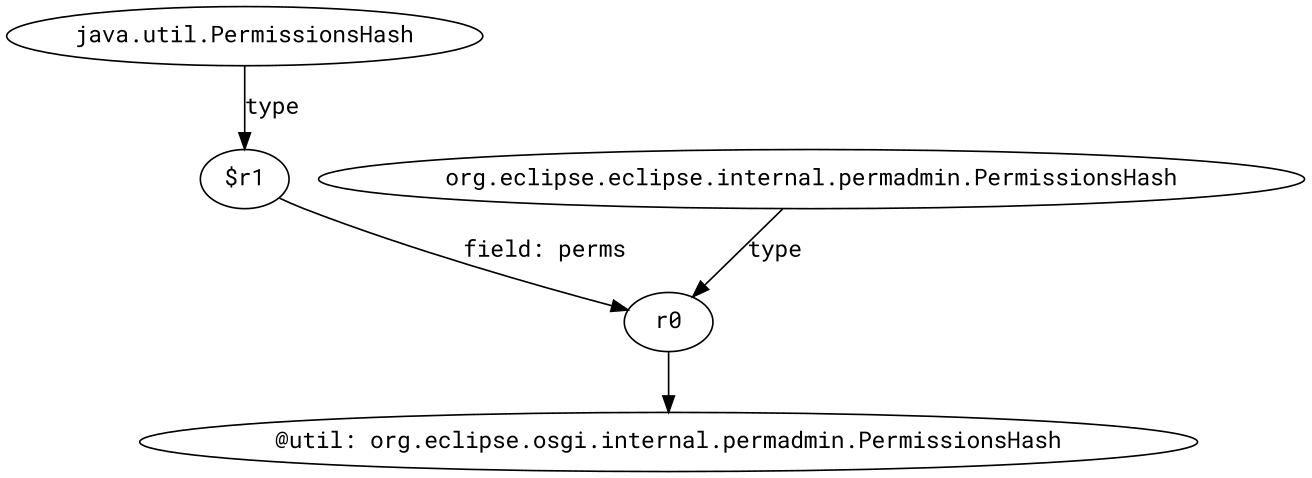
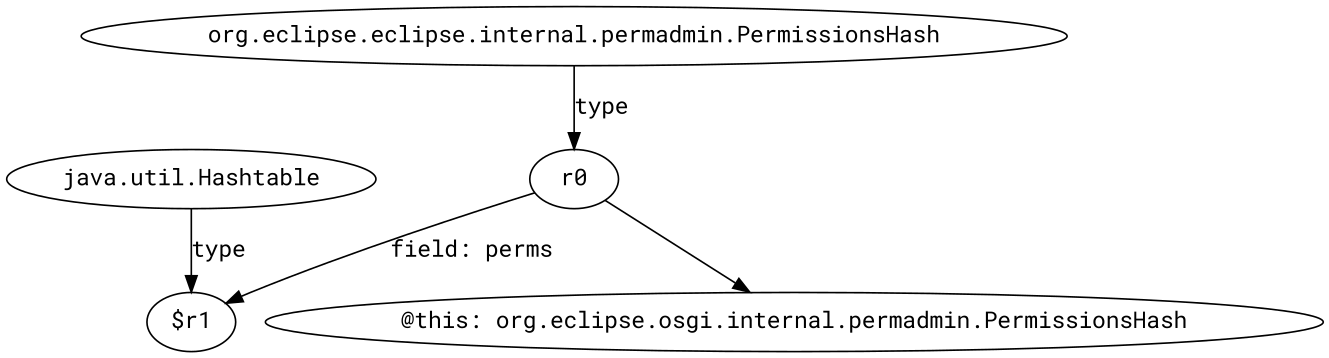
node "java.util.PermissionsHash": label "java.util.PermissionsHash" -> "java.util.Hashtable"
edge "$r1" -> "r0": reversed
node "@util: org.eclipse.osgi.internal.permadmin.PermissionsHash": label "@util: org.eclipse.osgi.internal.permadmin.PermissionsHash" -> "@this: org.eclipse.osgi.internal.permadmin.PermissionsHash"
